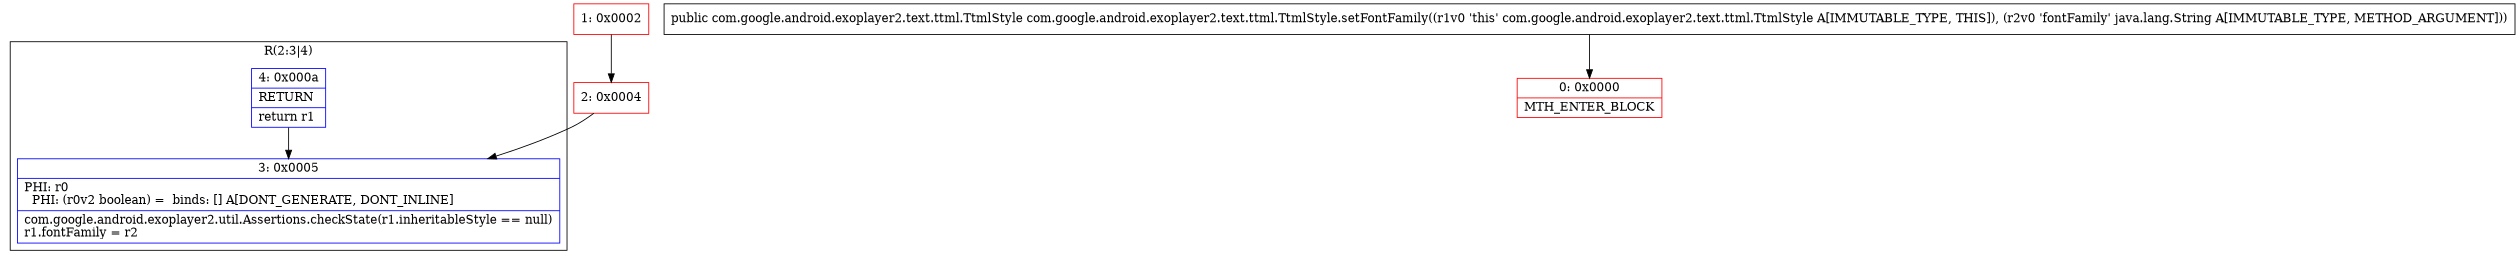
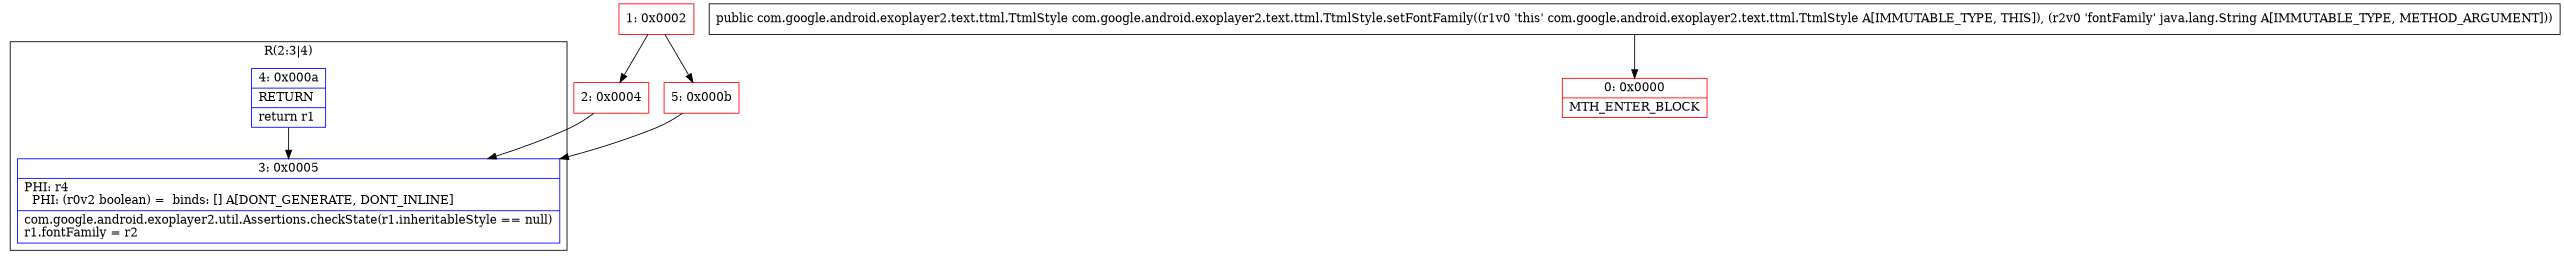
node "5: 0x000b": added
node "3: 0x0005": text "PHI: r0" -> "PHI: r4"
